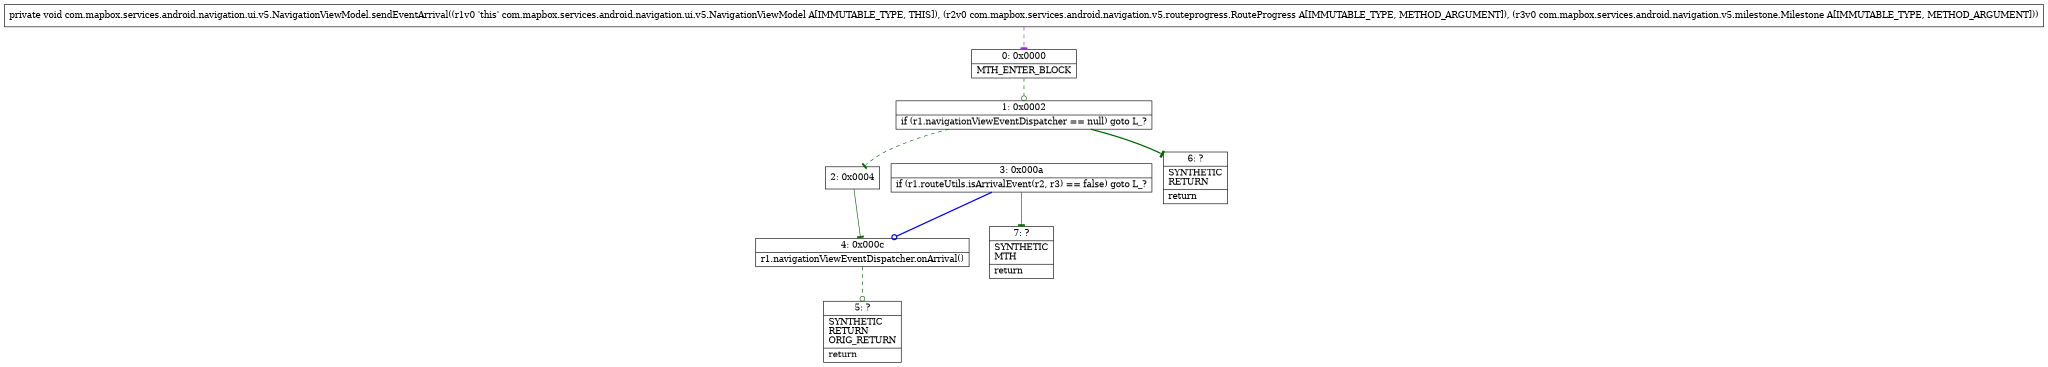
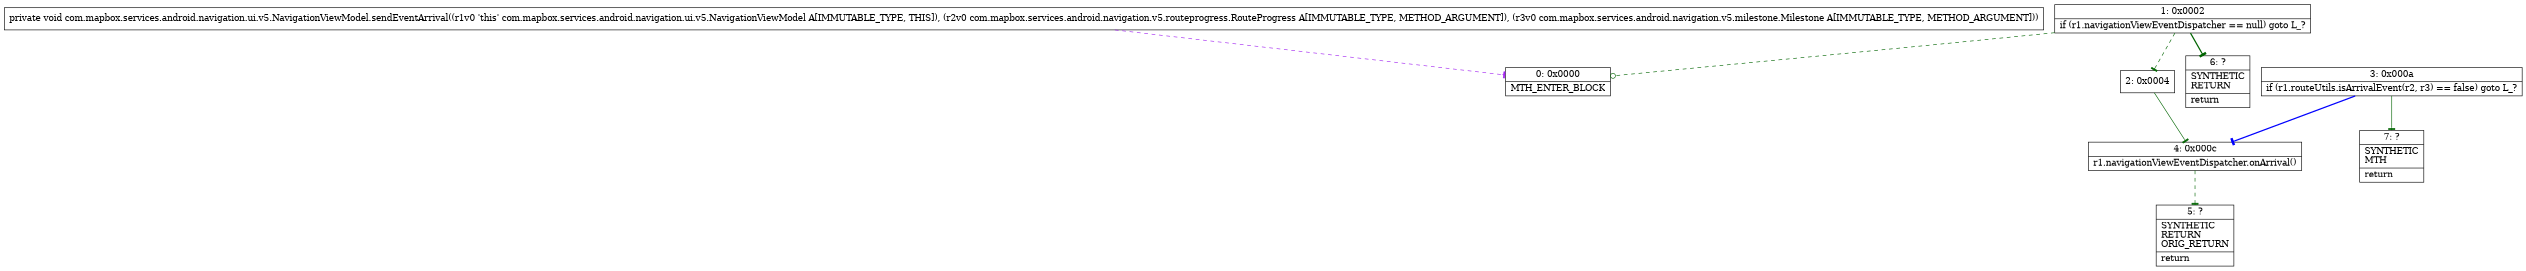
edge "0: 0x0000" -> "1: 0x0002": reversed
edge "3: 0x000a" -> "4: 0x000c": arrowhead odot -> tee
edge "4: 0x000c" -> "5: ?": arrowhead odot -> tee
